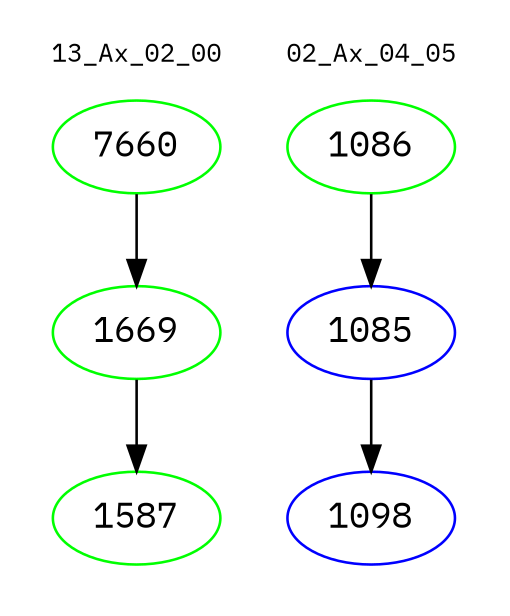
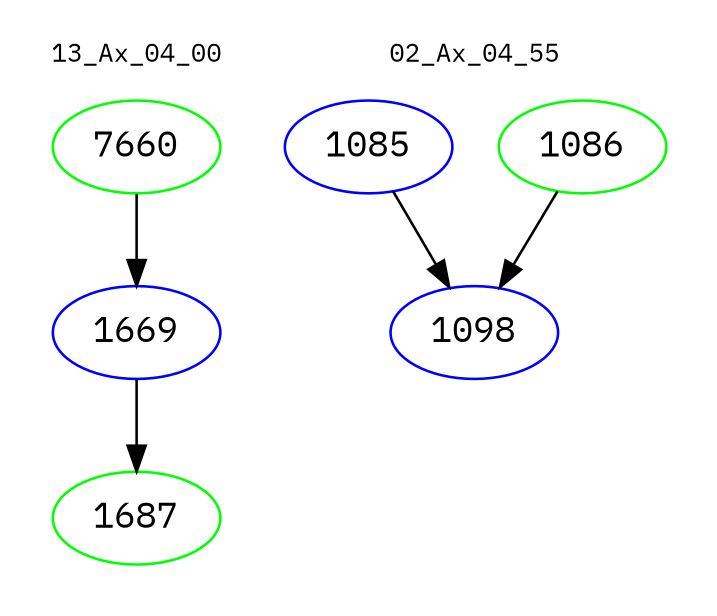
cluster "13_Ax_02_00": label "13_Ax_02_00" -> "13_Ax_04_00"
cluster "02_Ax_04_05": label "02_Ax_04_05" -> "02_Ax_04_55"
edge "1086" -> "1085": now "1086" -> "1098"
node "1669": color green -> blue
node "1587": label "1587" -> "1687"
